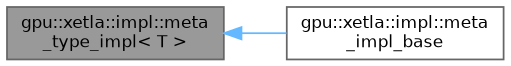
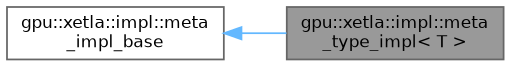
edge "gpu::xetla::impl::meta _impl_base" -> "gpu::xetla::impl::meta _type_impl< T >": reversed
